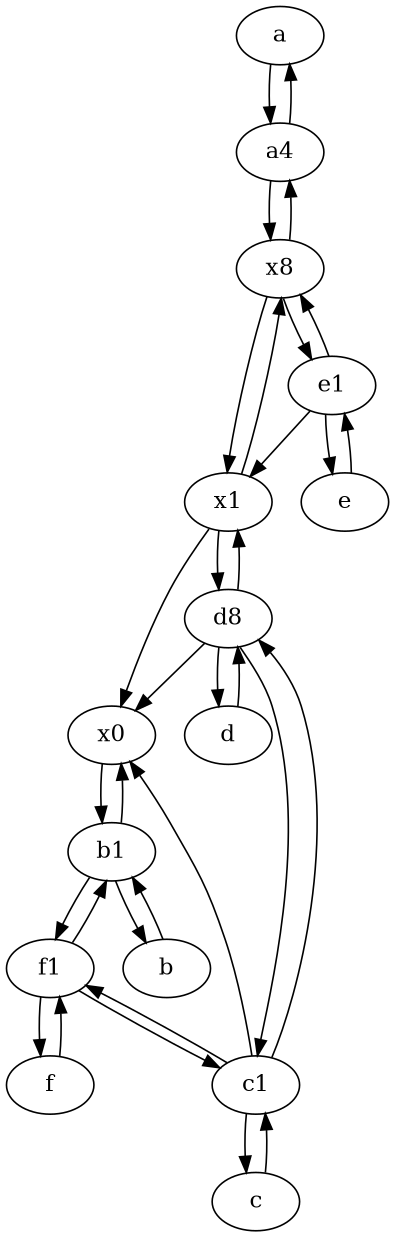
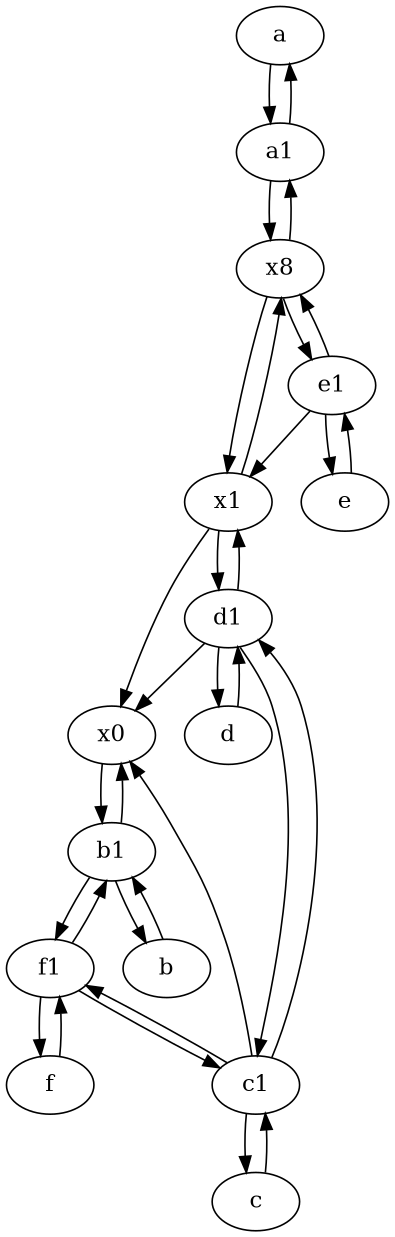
node "a4": label "a4" -> "a1"
node "d8": label "d8" -> "d1"
